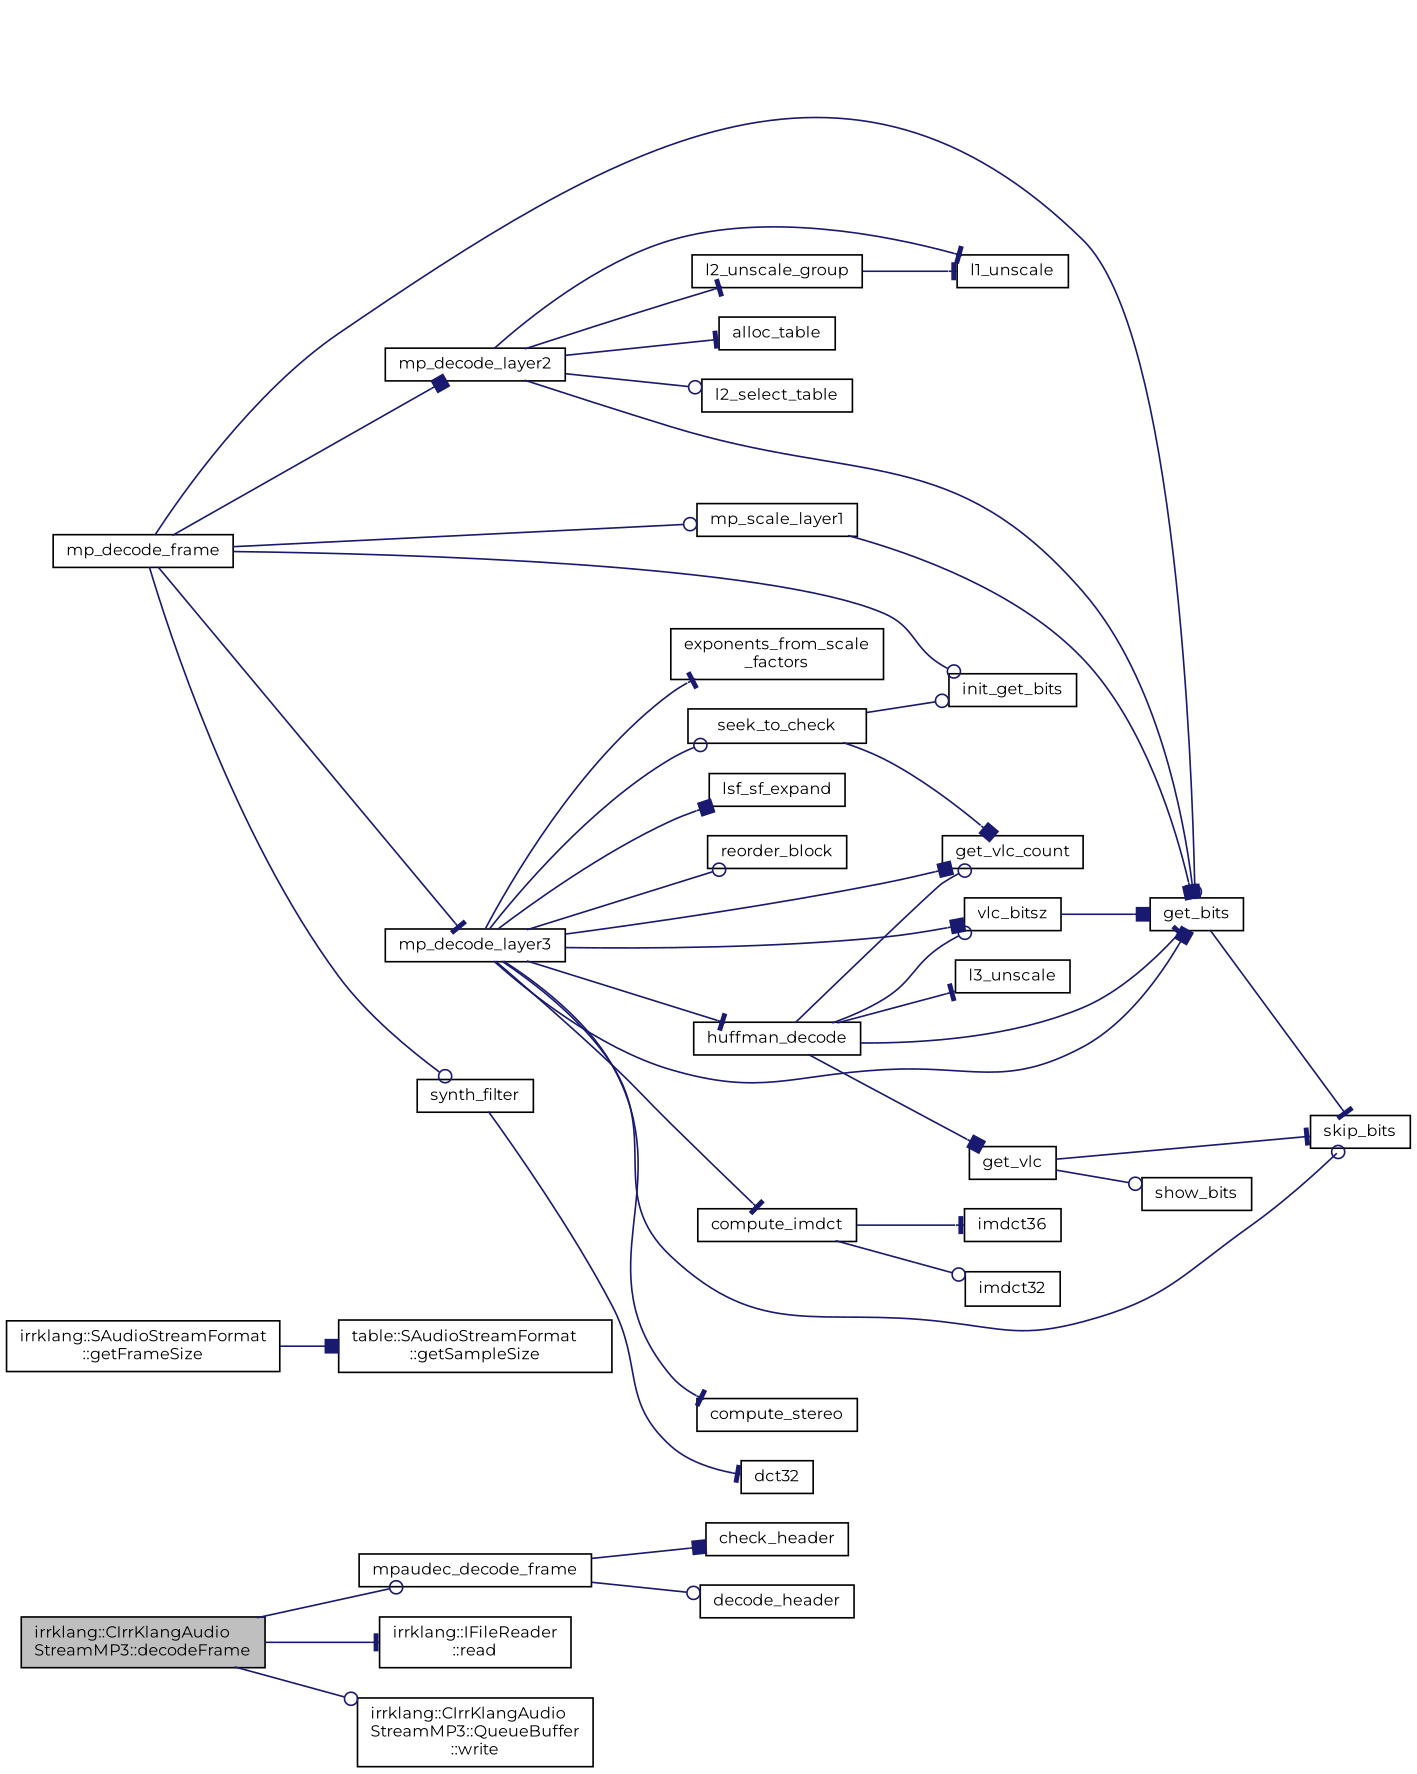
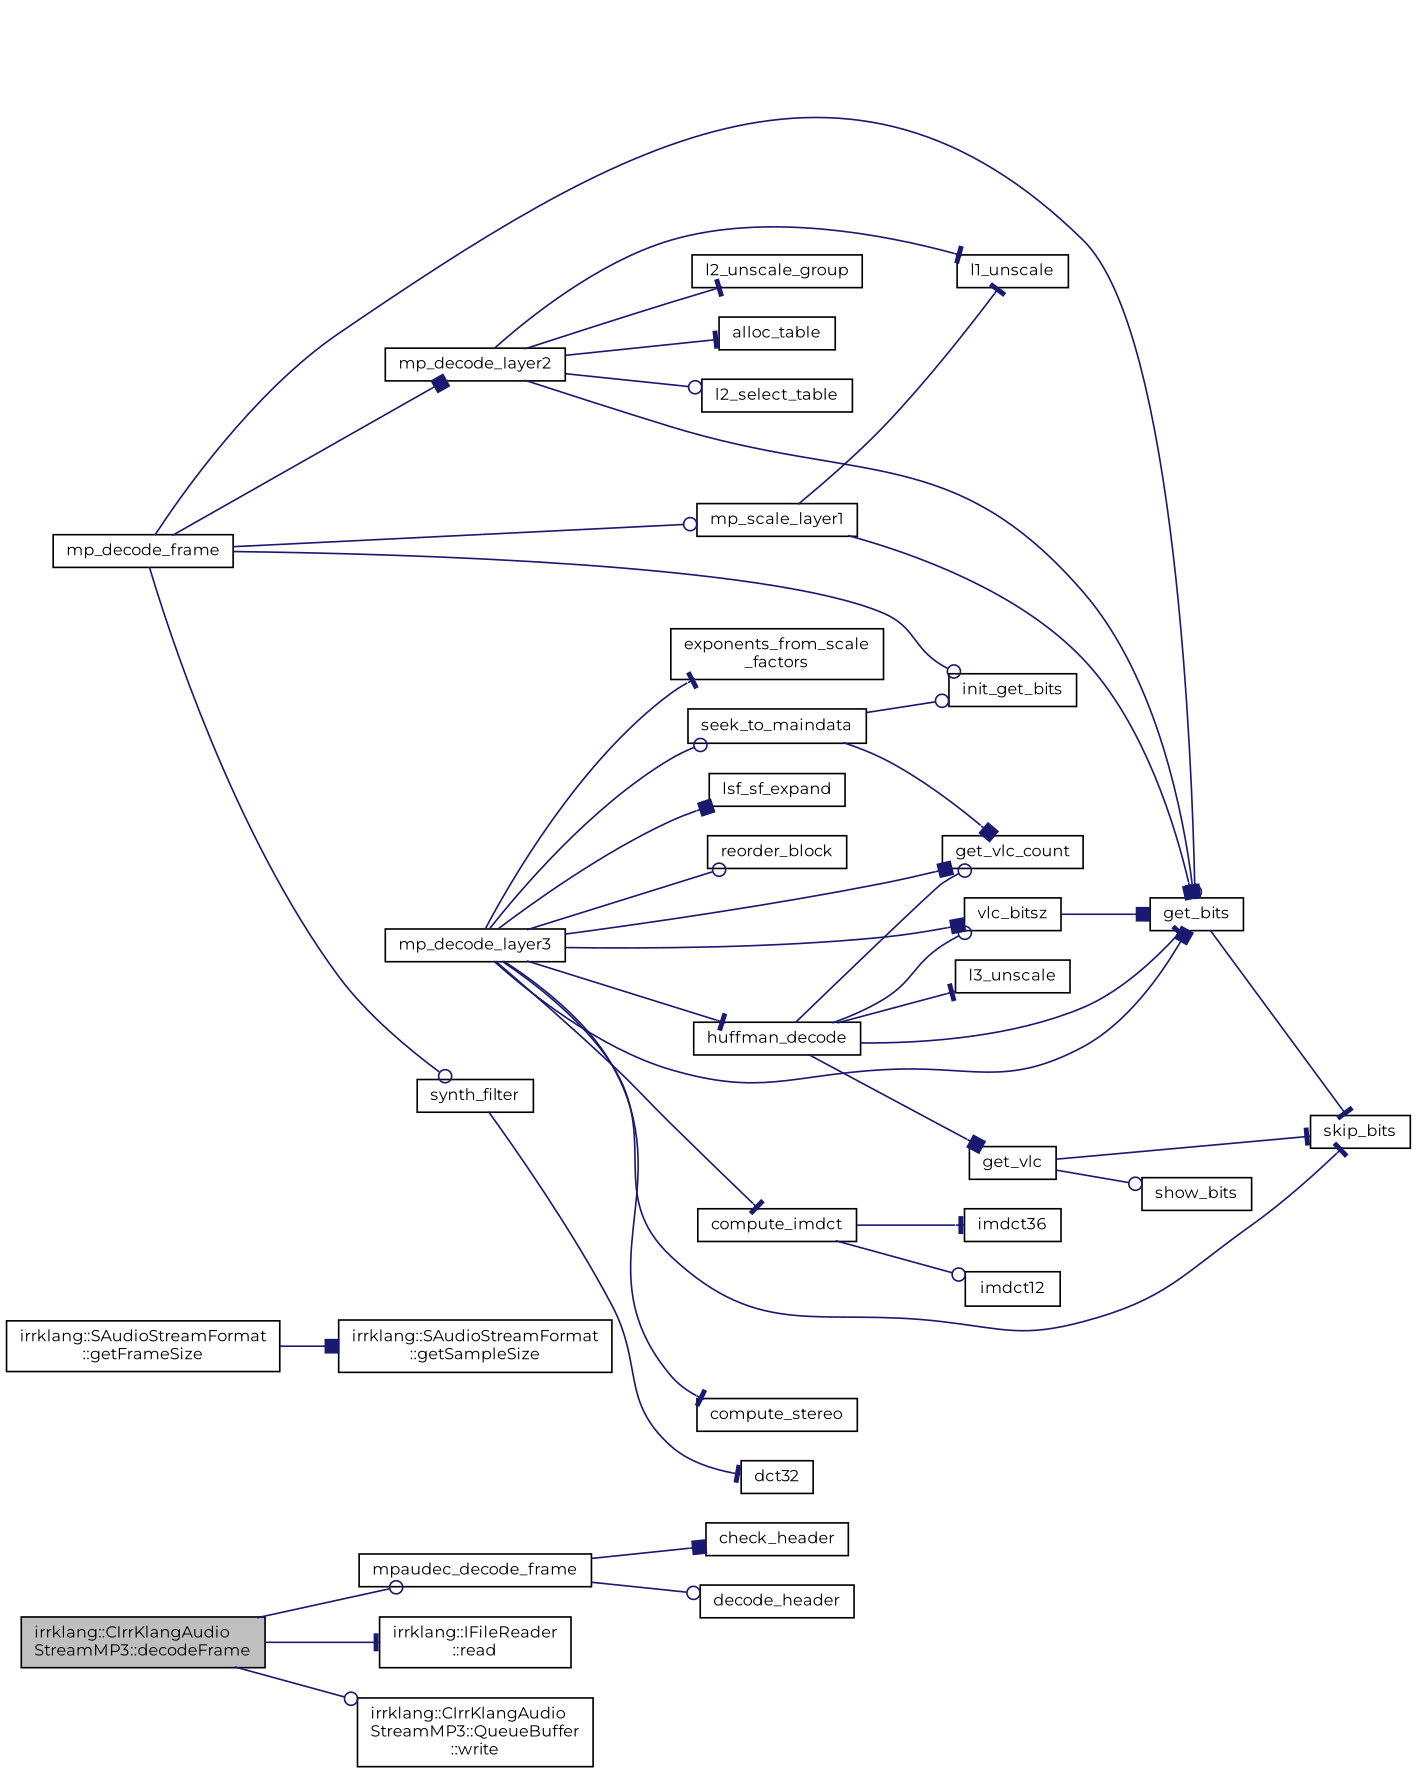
edge "l2_unscale_group" -> "l1_unscale": now "mp_scale_layer1" -> "l1_unscale"
node "seek_to_check": label "seek_to_check" -> "seek_to_maindata"
edge "mp_decode_frame" -> "mp_decode_layer3": removed
node "imdct32": label "imdct32" -> "imdct12"
edge "mp_decode_layer3" -> "skip_bits": arrowhead odot -> tee
node "table::SAudioStreamFormat ::getSampleSize": label "table::SAudioStreamFormat ::getSampleSize" -> "irrklang::SAudioStreamFormat ::getSampleSize"
